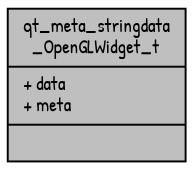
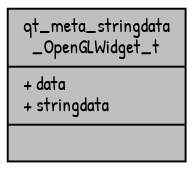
node "qt_meta_stringdata": text "+ meta" -> "+ stringdata"
